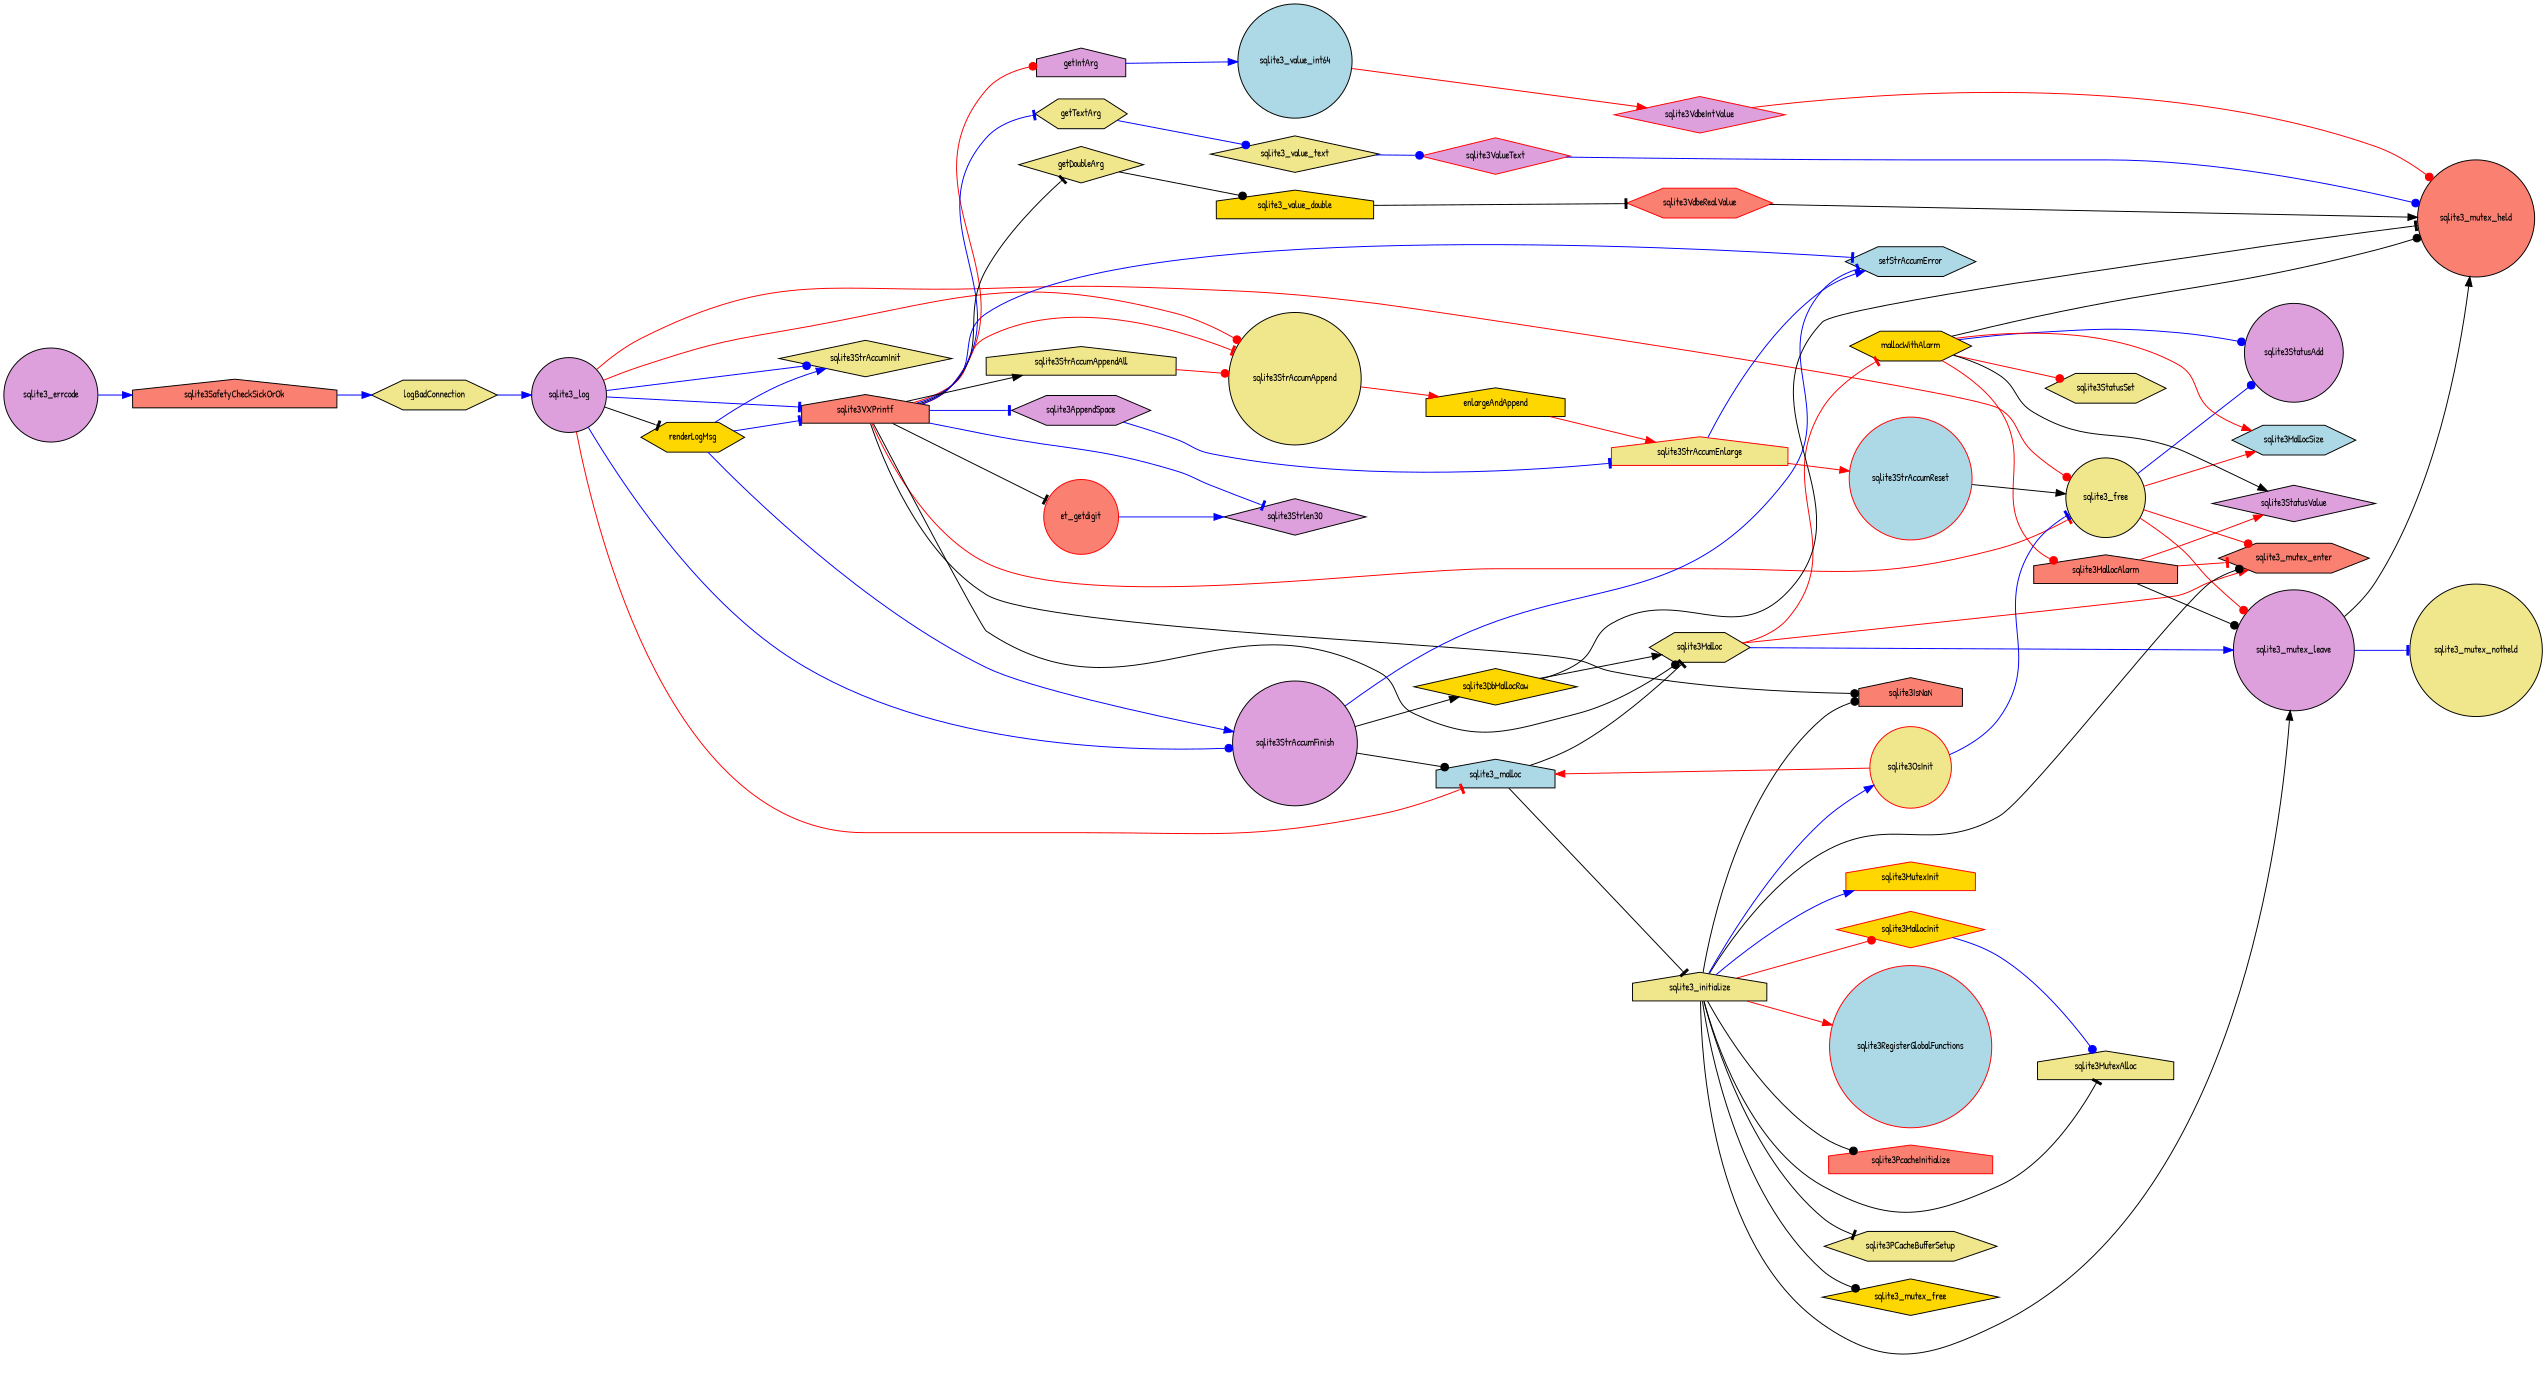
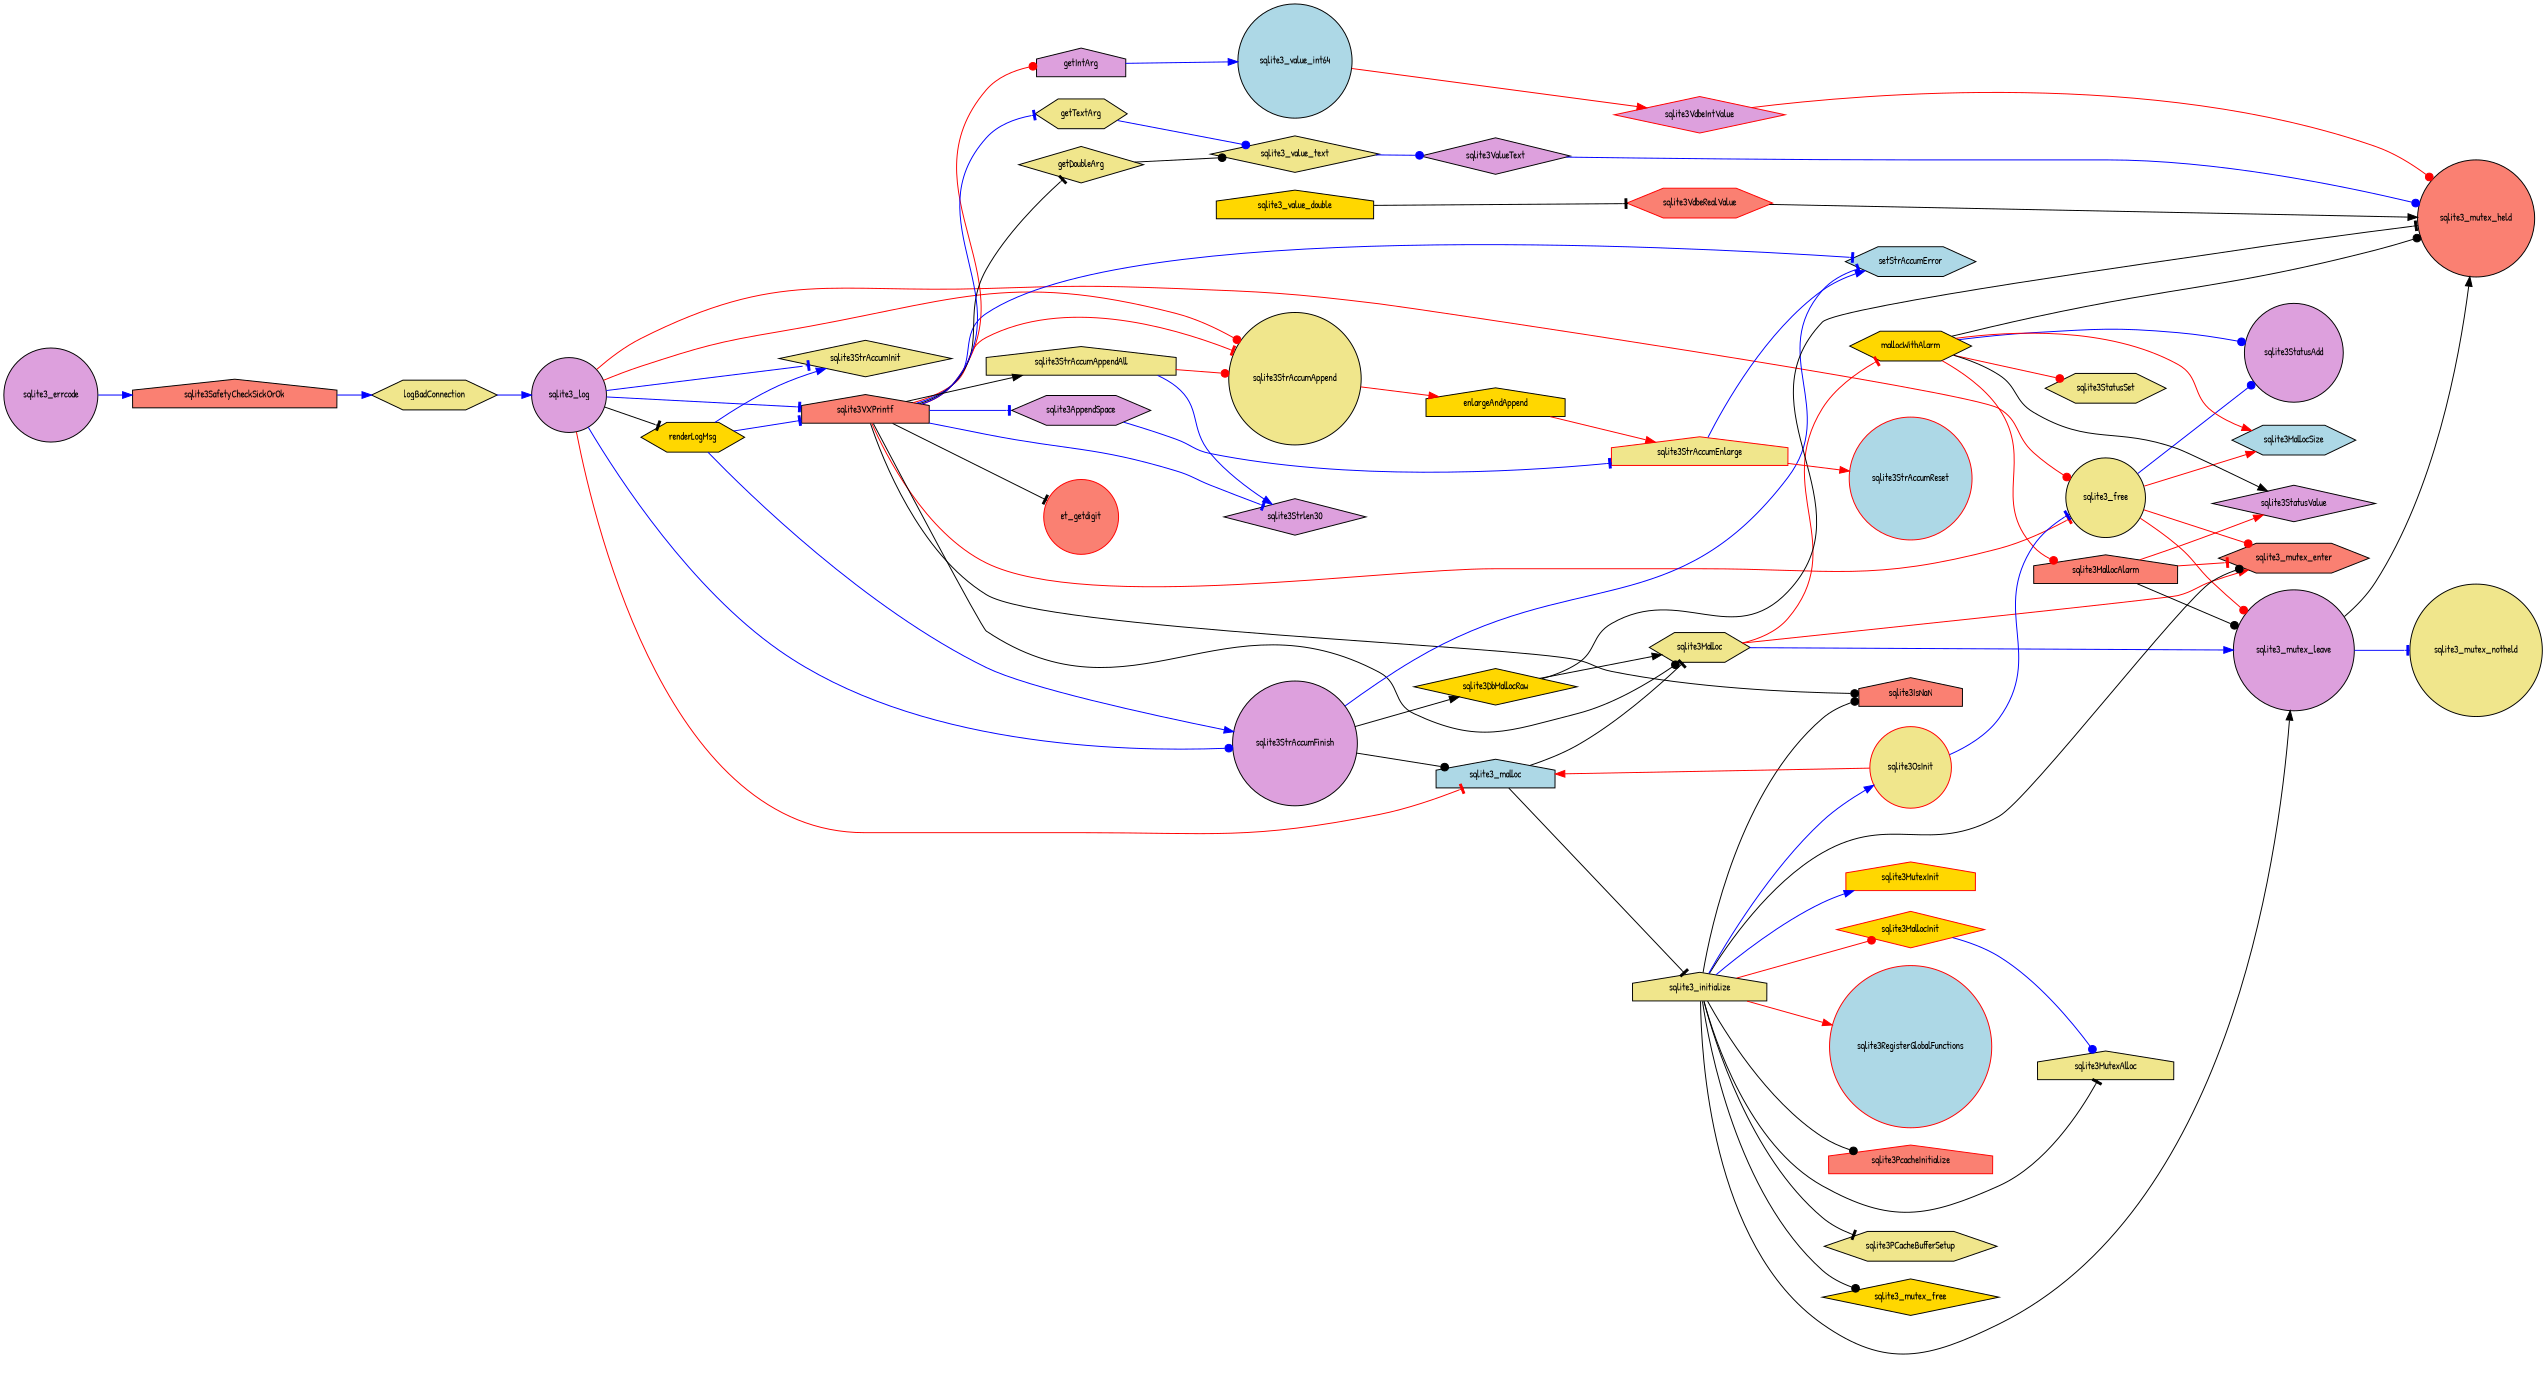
node "sqlite3ValueText": color red -> black
edge "getDoubleArg" -> "sqlite3_value_double": now "getDoubleArg" -> "sqlite3_value_text"
edge "sqlite3_log" -> "sqlite3StrAccumInit": arrowhead dot -> tee
edge "sqlite3StrAccumReset" -> "sqlite3_free": removed
edge "et_getdigit" -> "sqlite3Strlen30": now "sqlite3StrAccumAppendAll" -> "sqlite3Strlen30"
